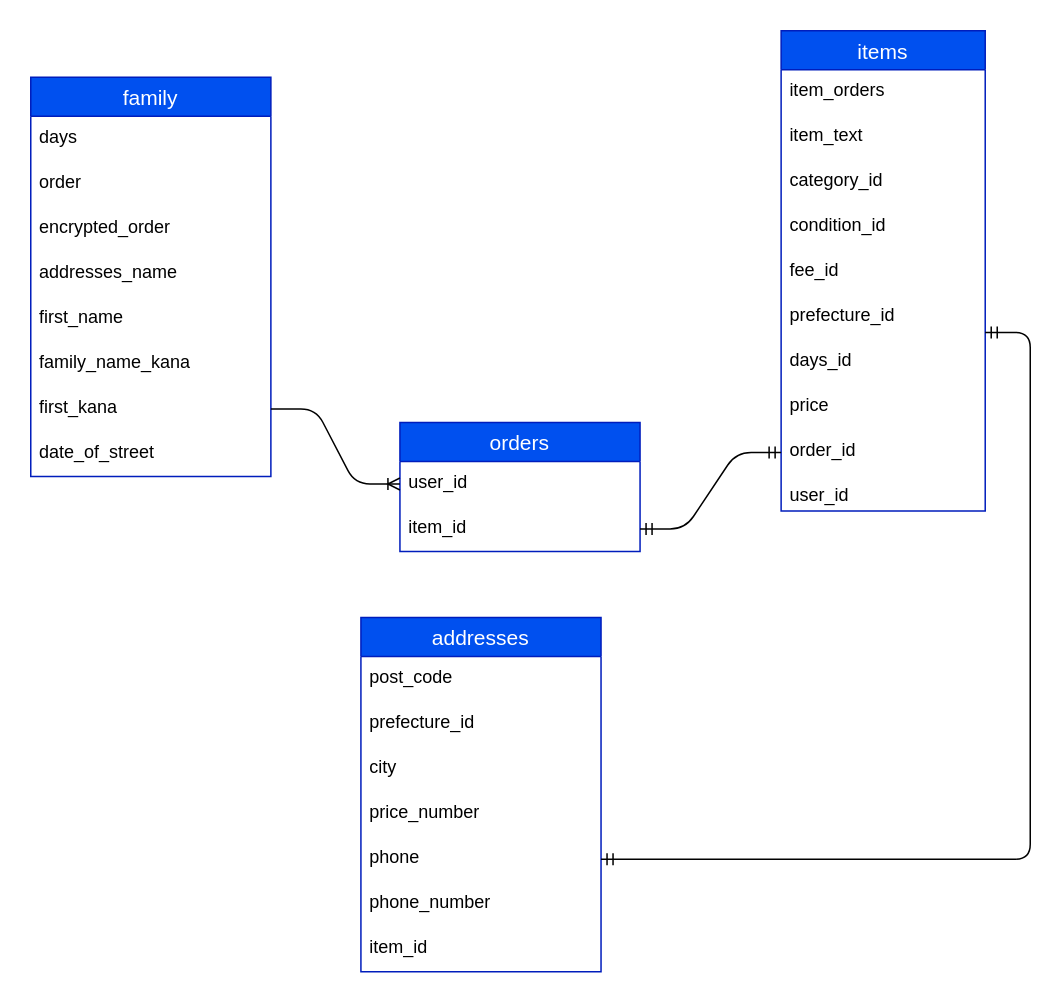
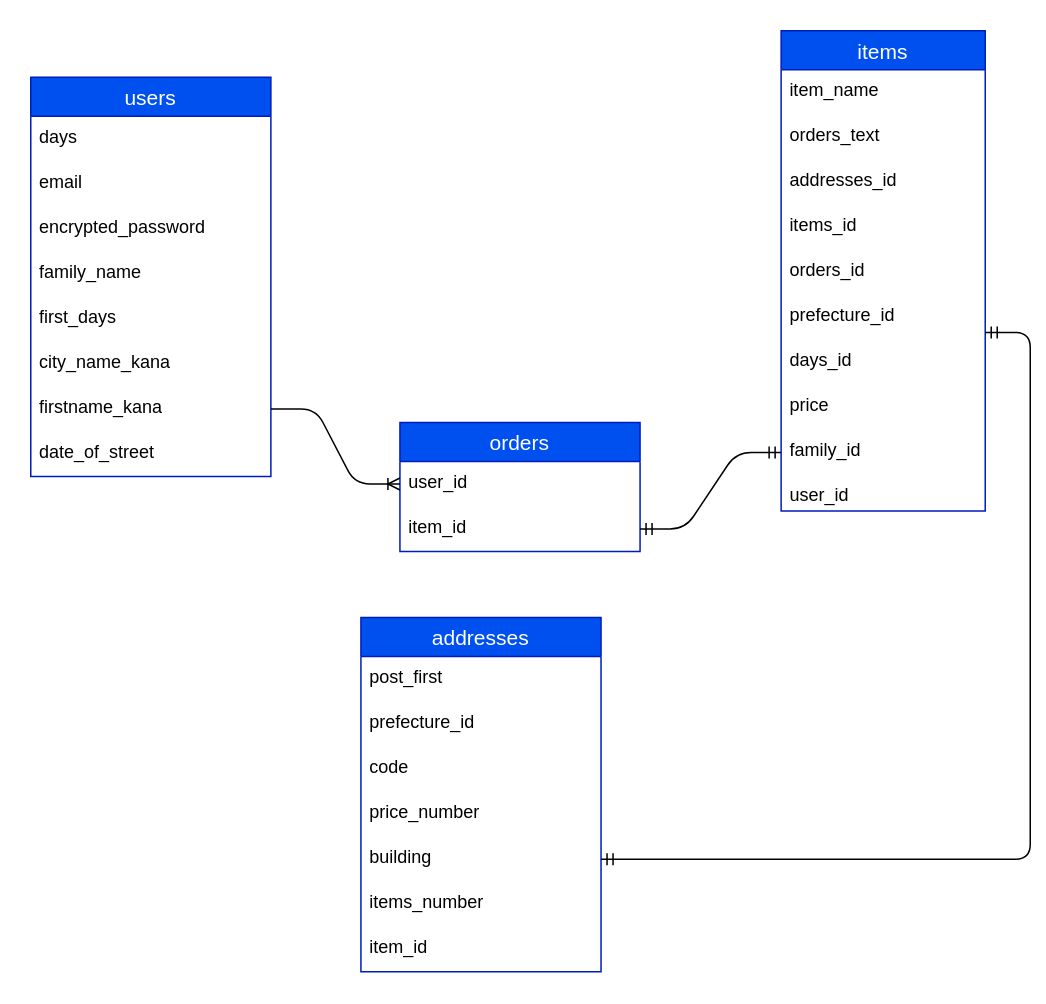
node "item_orders": label "item_orders" -> "item_name"
node "family": label "family" -> "users"
node "item_text": label "item_text" -> "orders_text"
node "category_id": label "category_id" -> "addresses_id"
node "order": label "order" -> "email"
node "condition_id": label "condition_id" -> "items_id"
node "encrypted_order": label "encrypted_order" -> "encrypted_password"
node "fee_id": label "fee_id" -> "orders_id"
node "addresses_name": label "addresses_name" -> "family_name"
node "first_name": label "first_name" -> "first_days"
node "family_name_kana": label "family_name_kana" -> "city_name_kana"
node "first_kana": label "first_kana" -> "firstname_kana"
node "order_id": label "order_id" -> "family_id"
node "post_code": label "post_code" -> "post_first"
node "city": label "city" -> "code"
node "phone": label "phone" -> "building"
node "phone_number": label "phone_number" -> "items_number"
